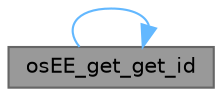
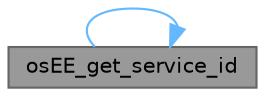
node "osEE_get_get_id": label "osEE_get_get_id" -> "osEE_get_service_id"
